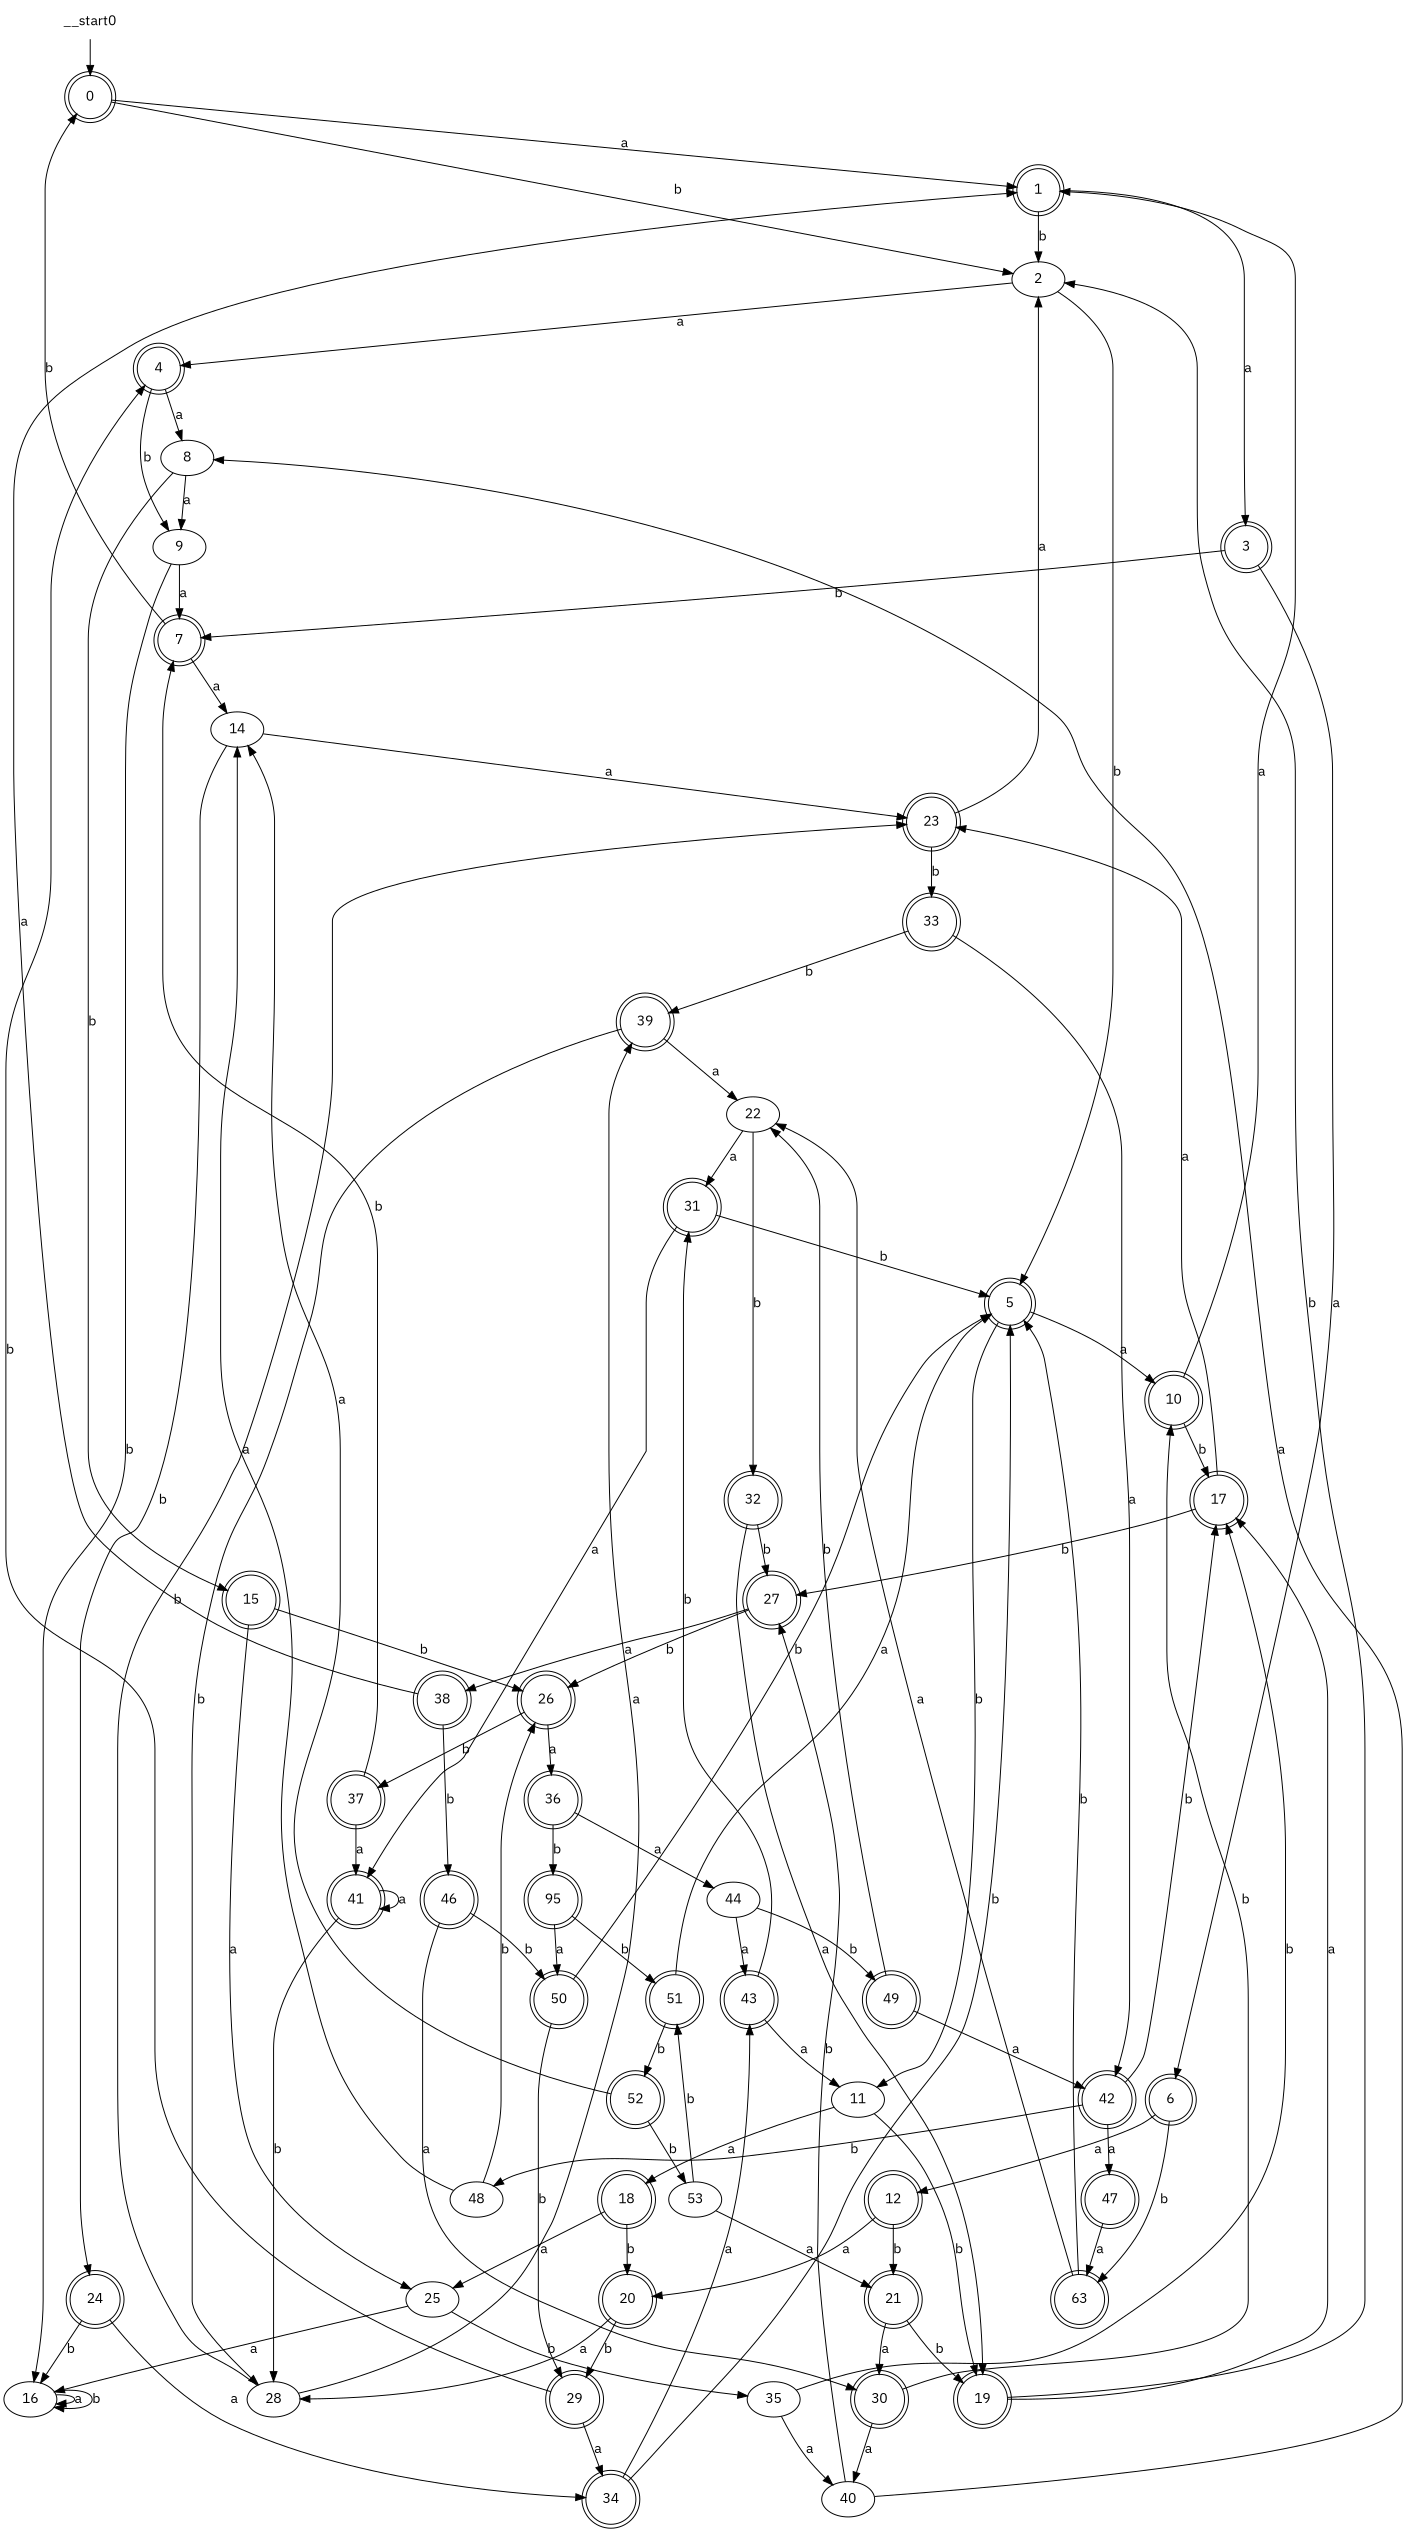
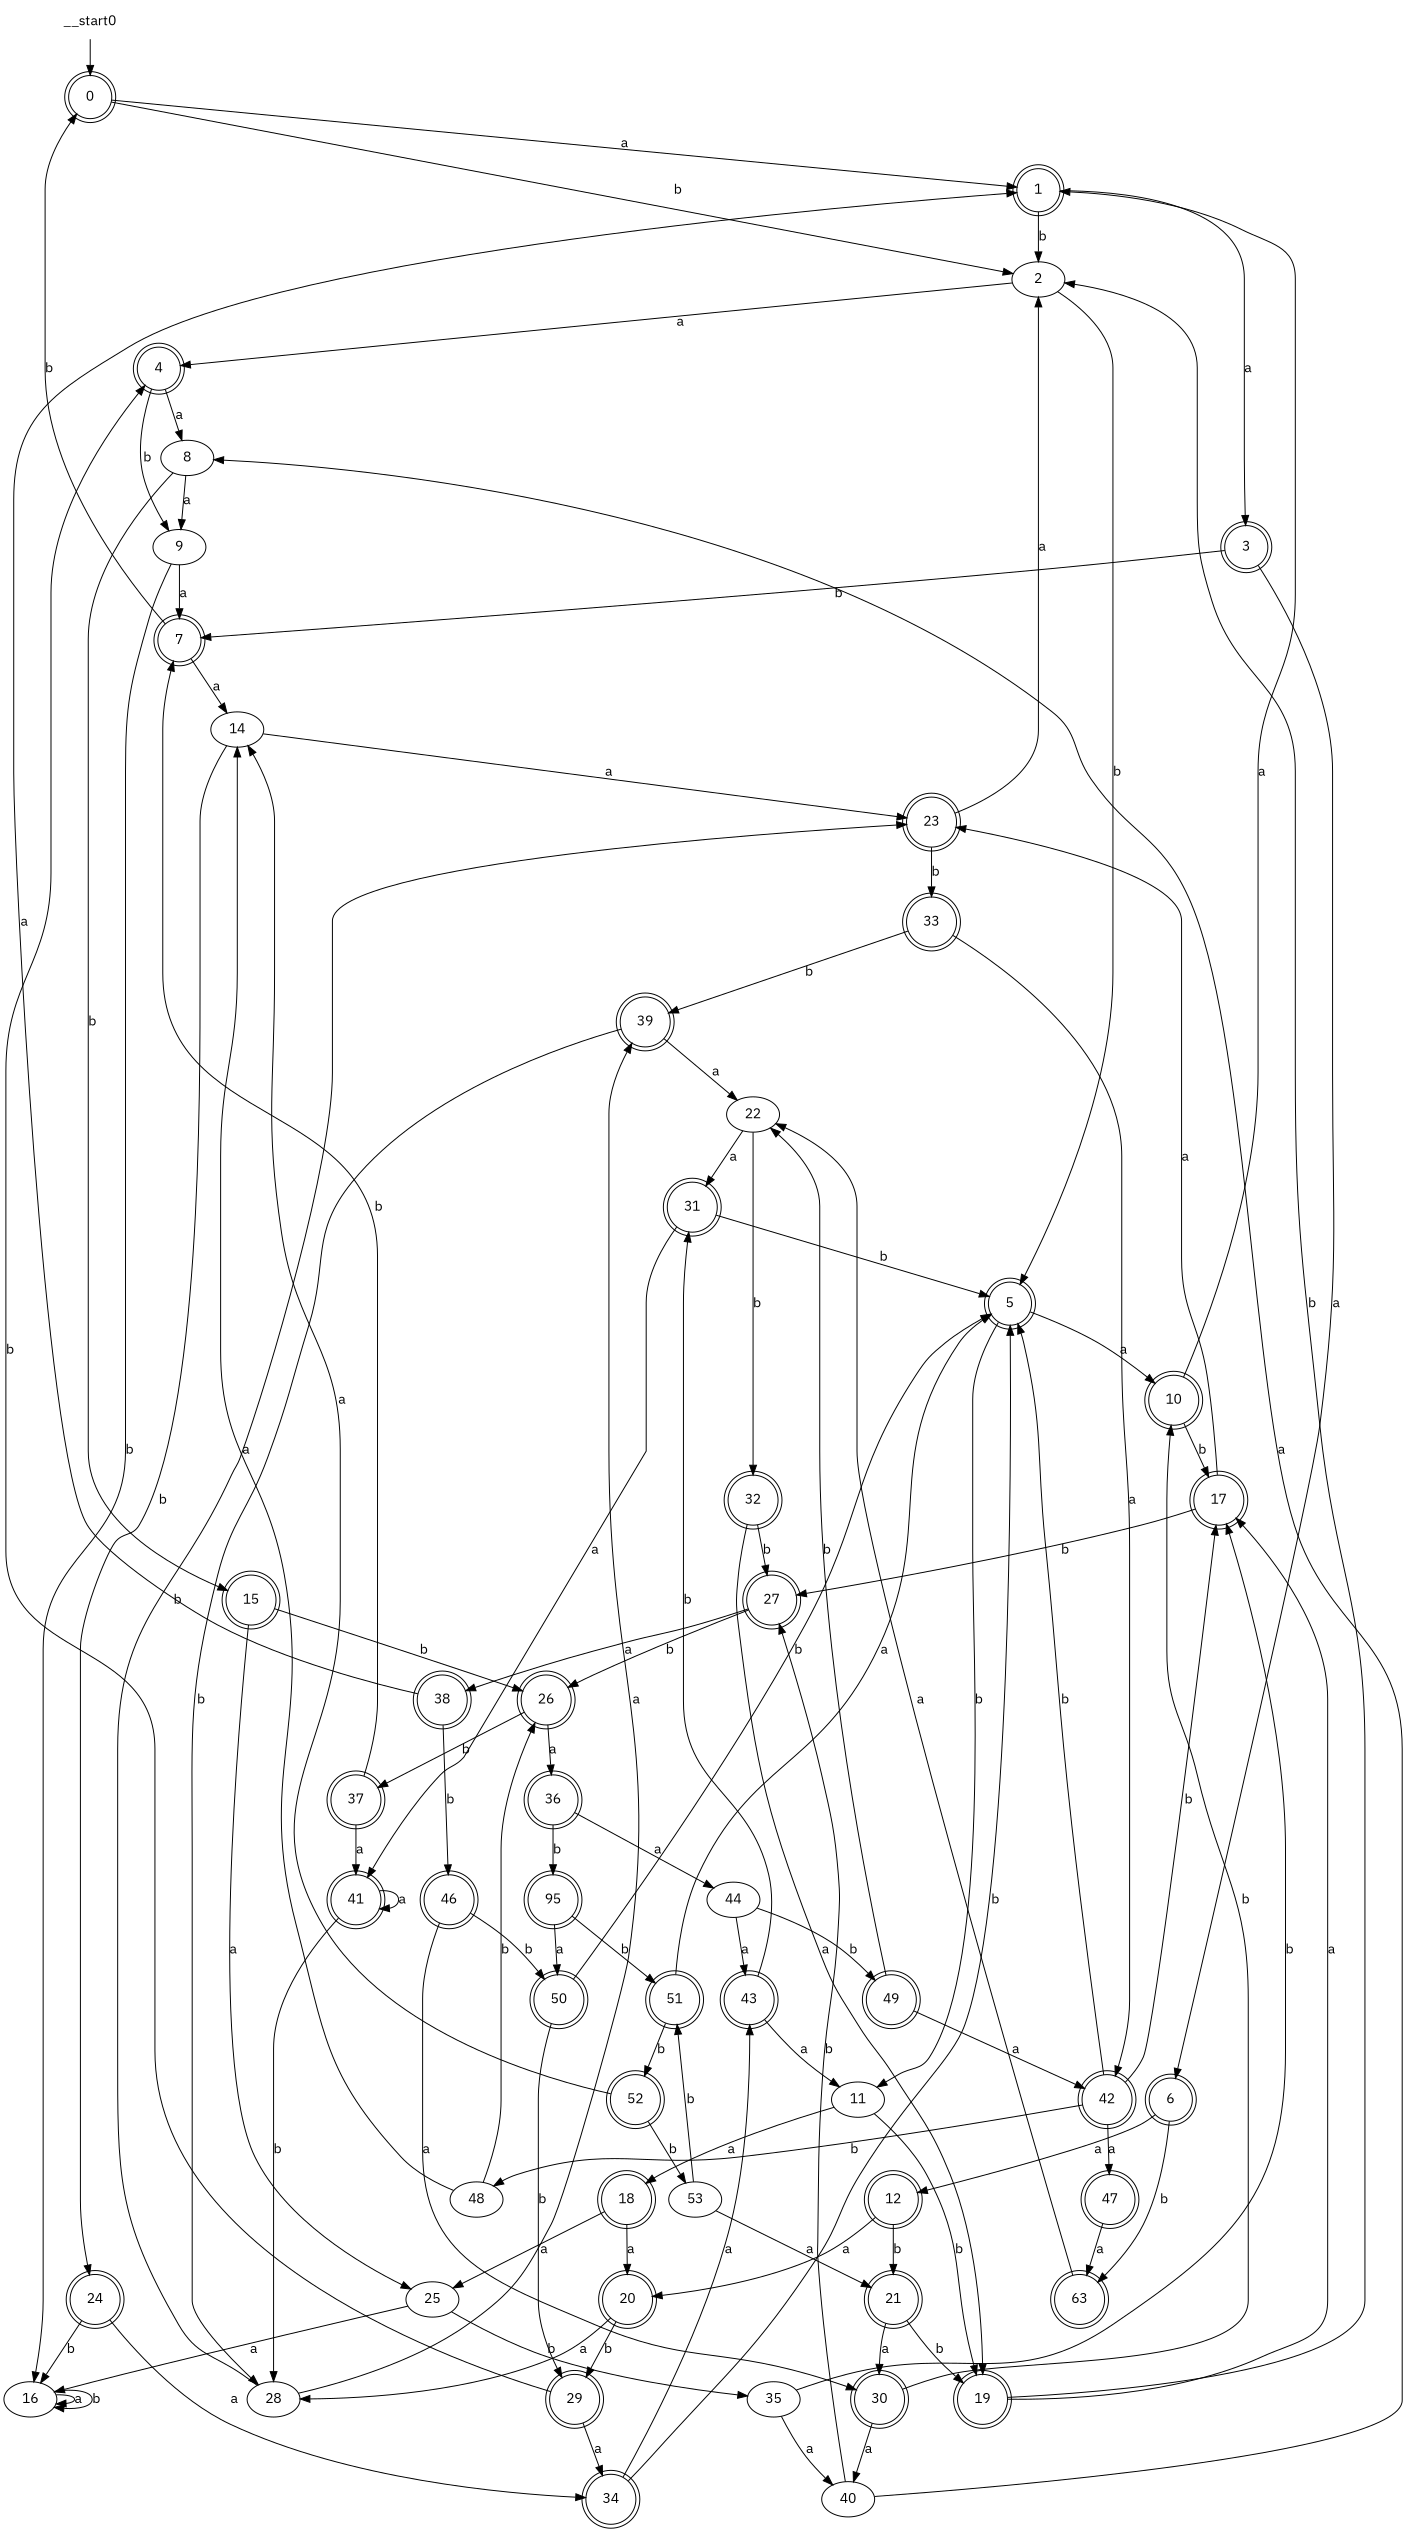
edge "63" -> "5": now "42" -> "5"
edge "18" -> "20": label "b" -> "a"
